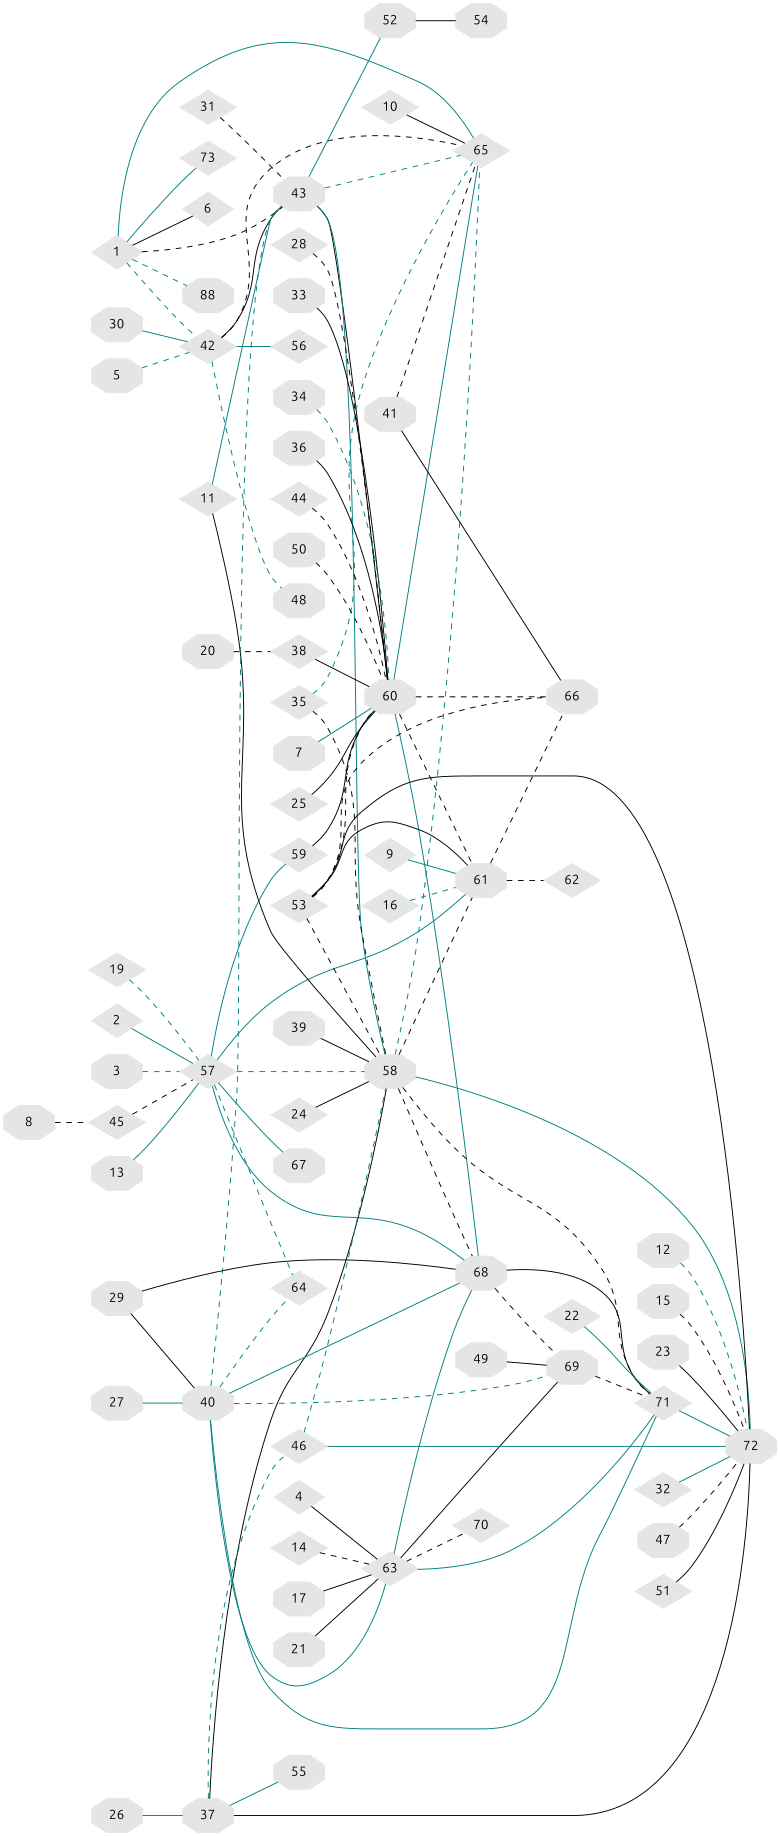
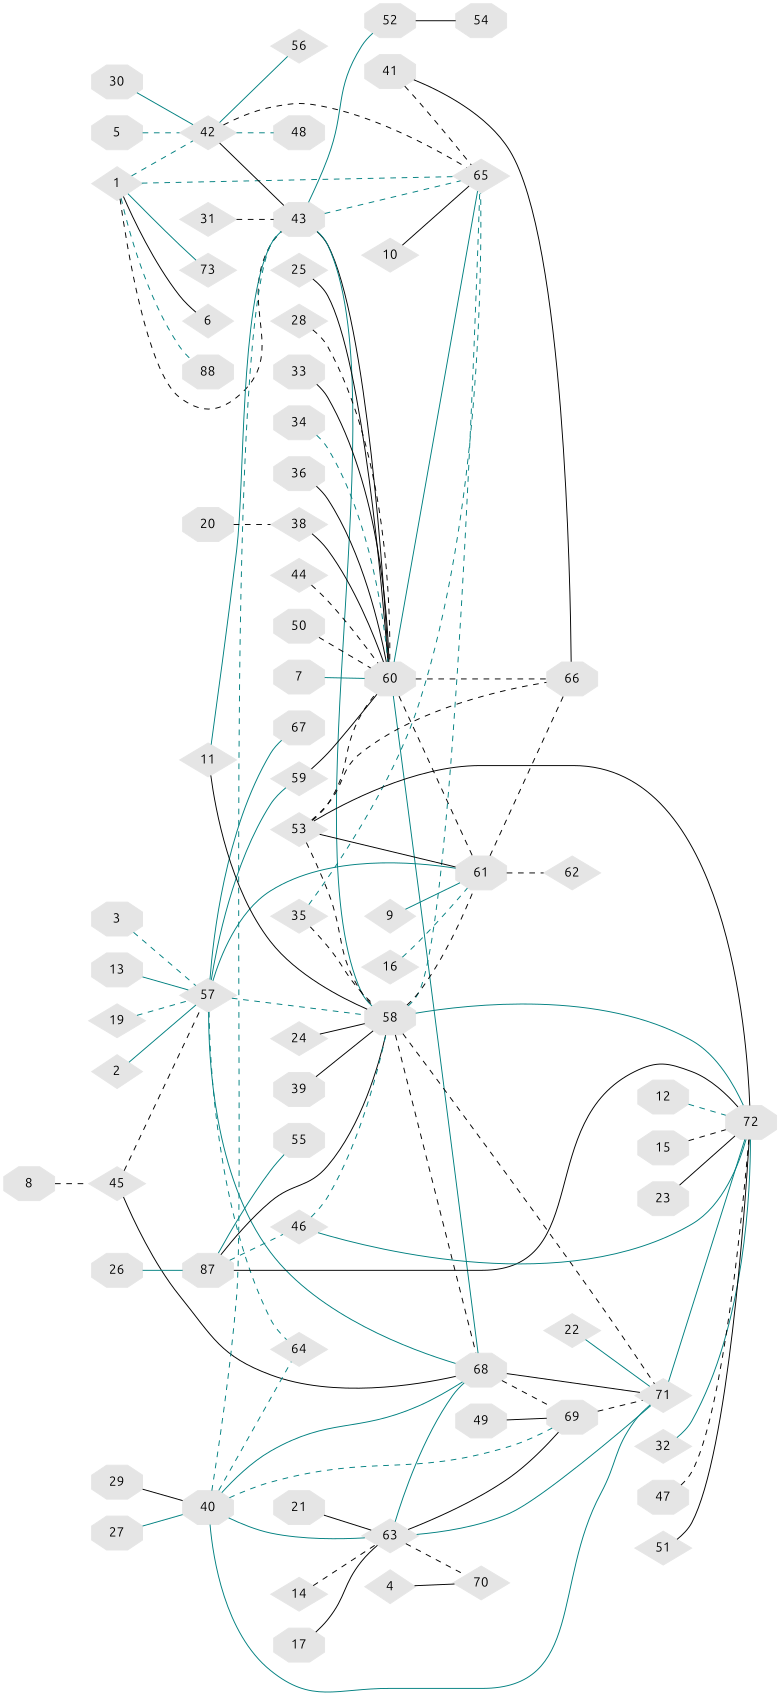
edge "65" -- "1": style solid -> dashed
edge "68" -- "29": now "68" -- "45"
edge "4" -- "63": now "4" -- "70"
node "37": label "37" -> "87"
